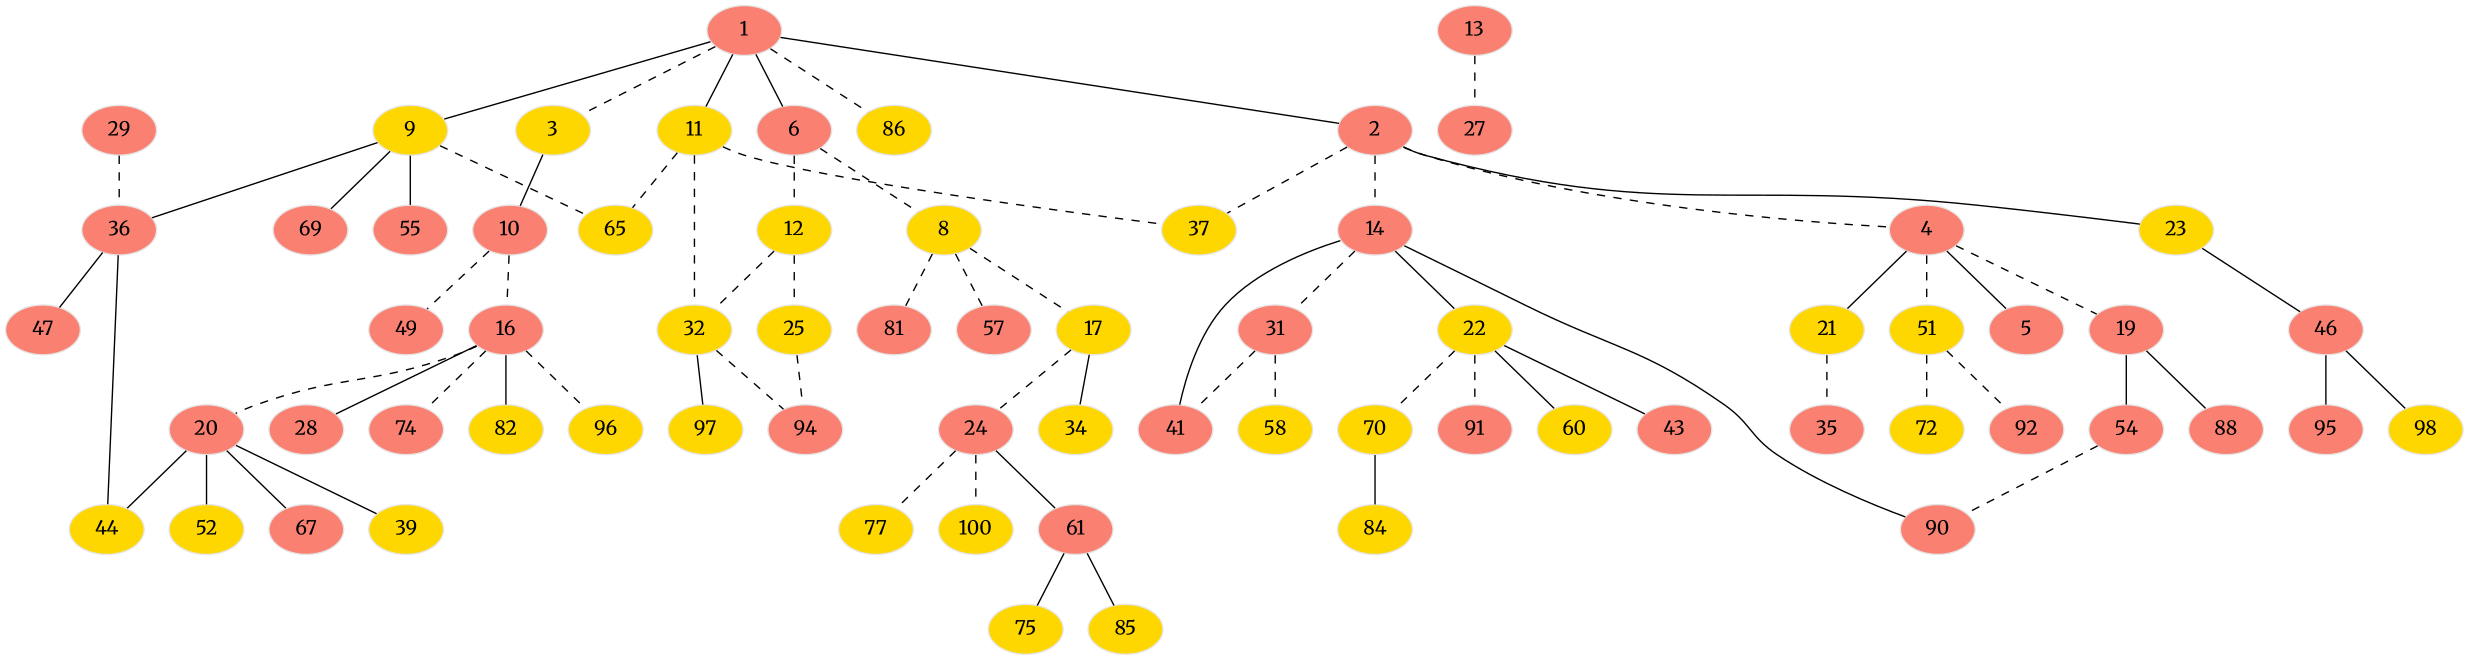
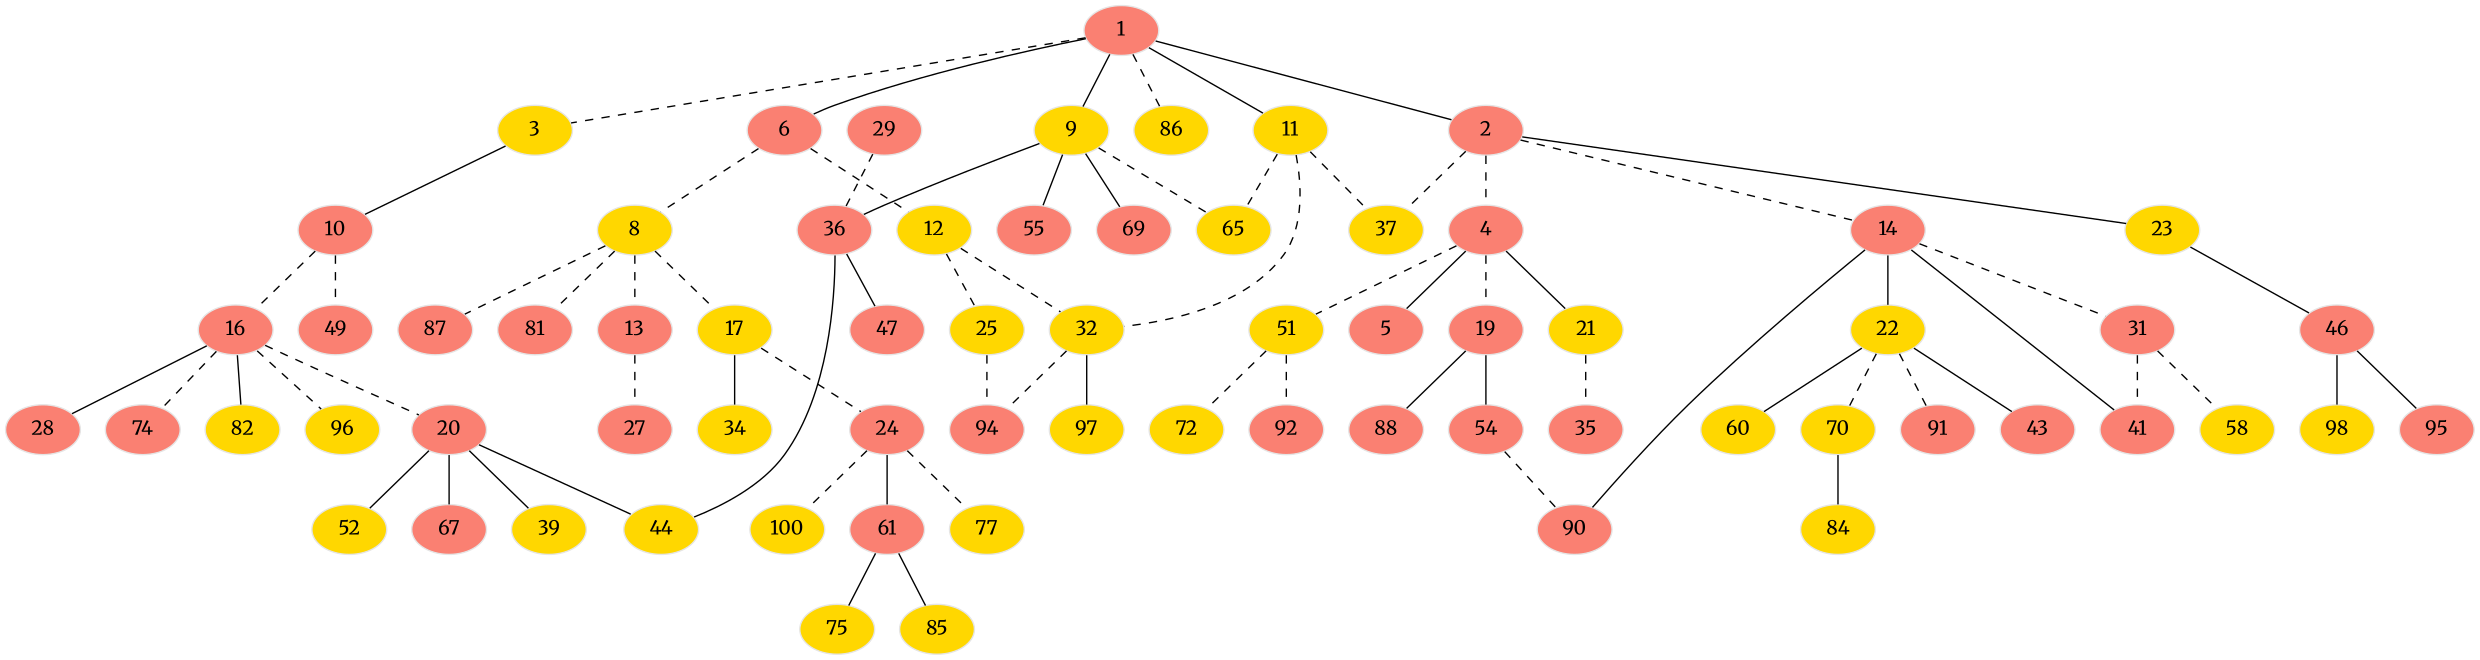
edge "8" -- "13": added
node "57": label "57" -> "87"
